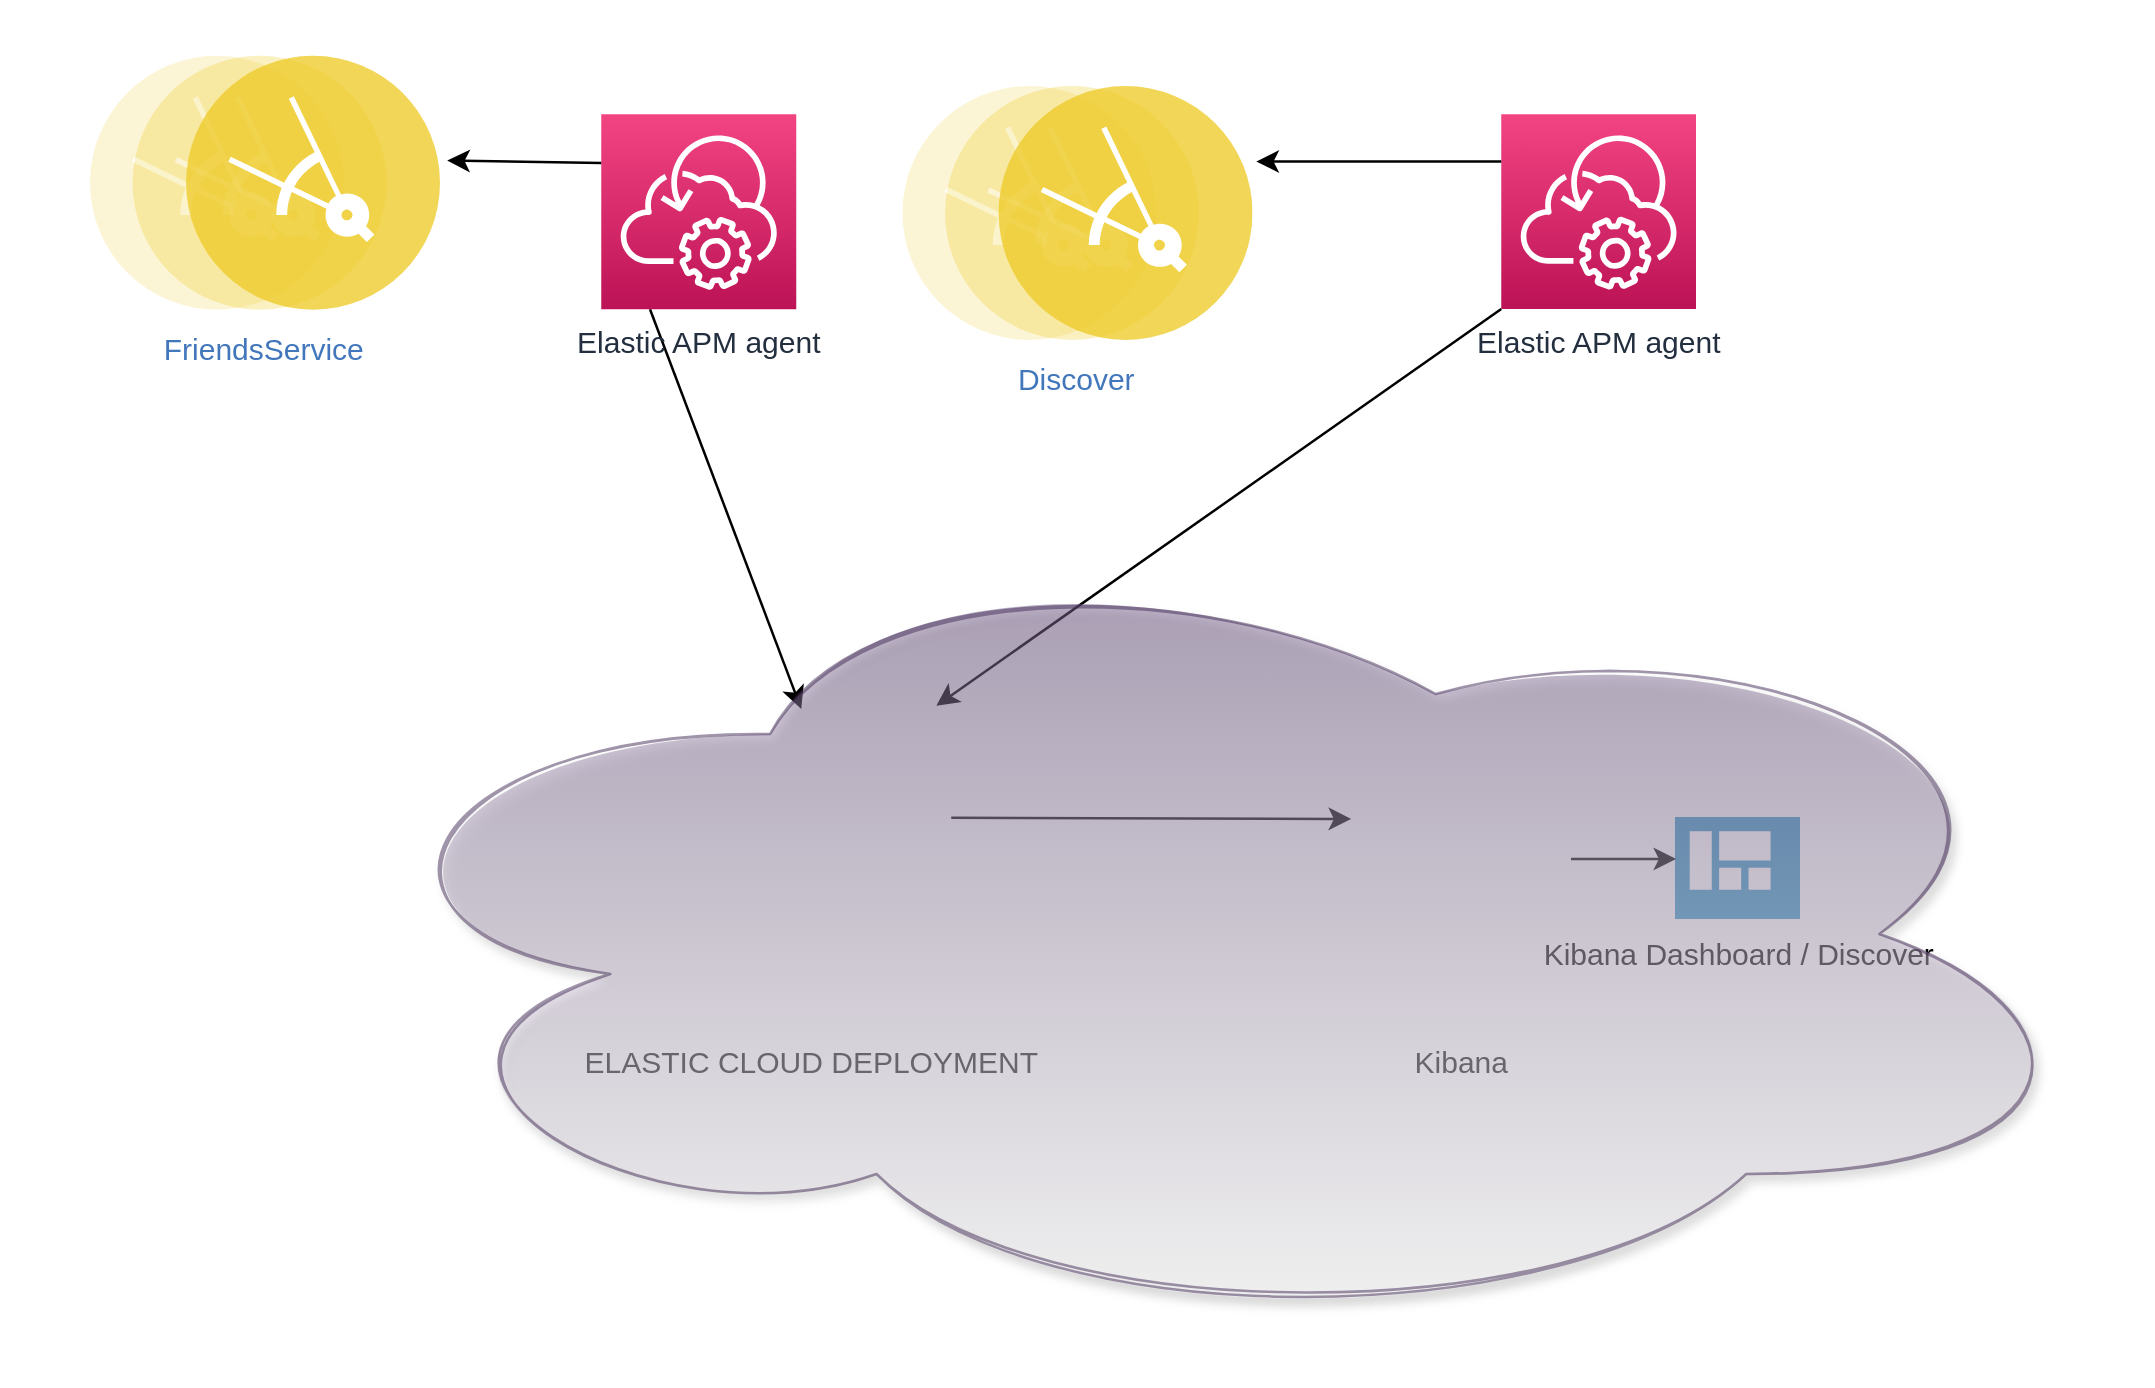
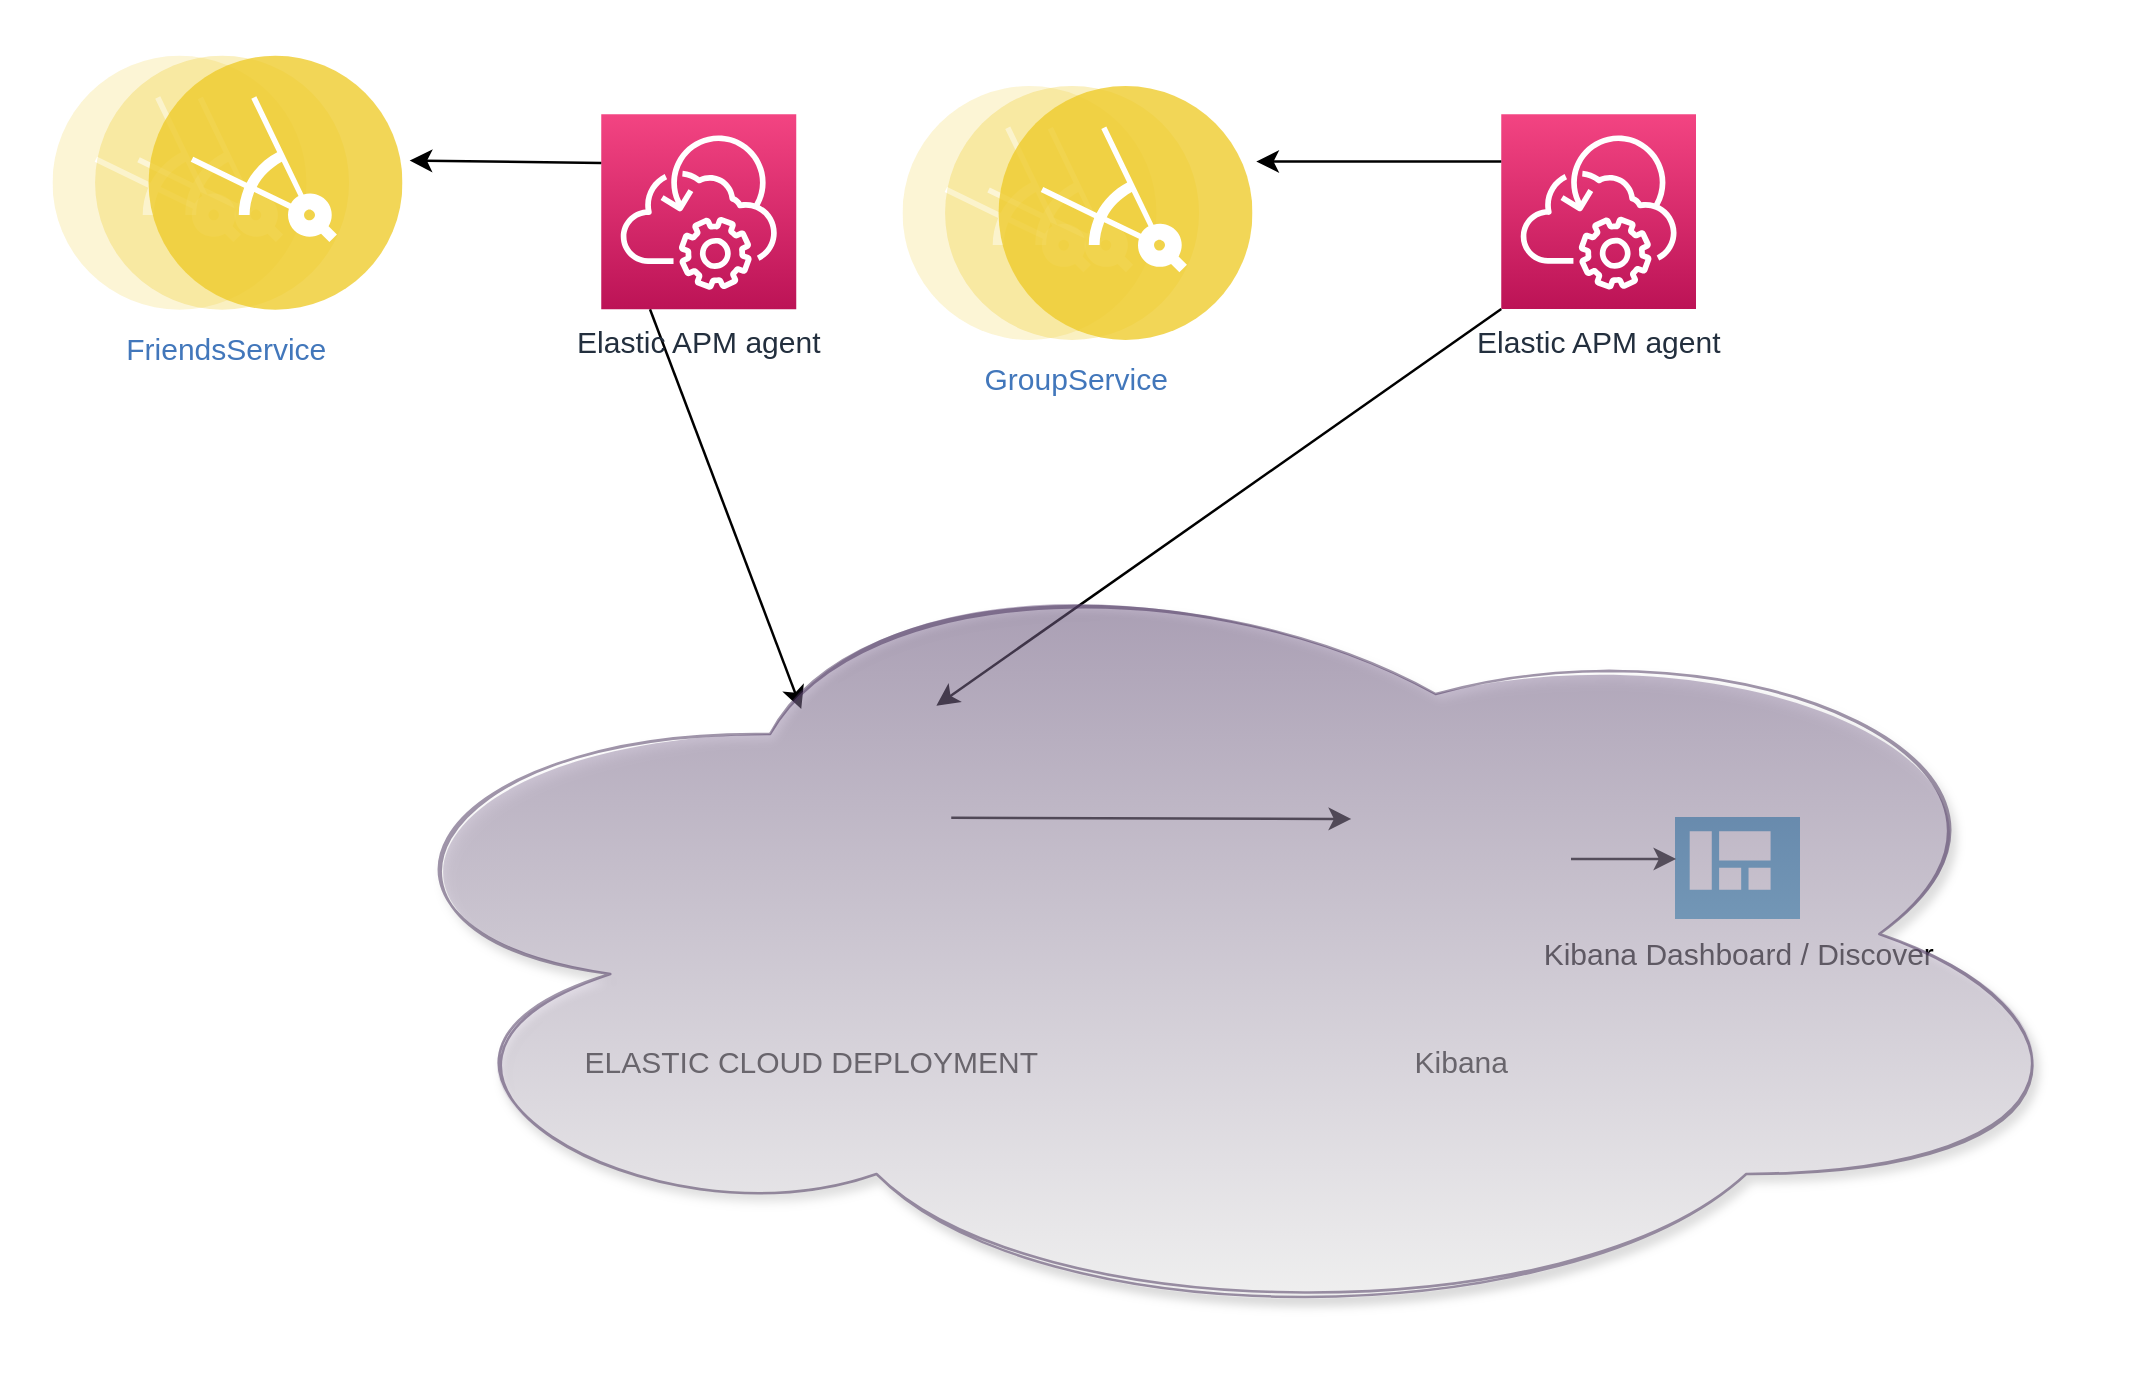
node "FriendsService": moved (264, 181) -> (226, 181)
node "Discover": label "Discover" -> "GroupService"
